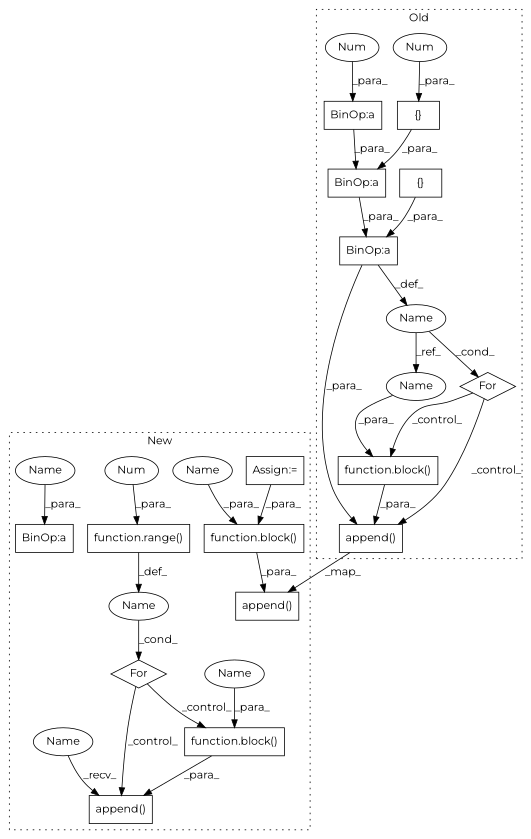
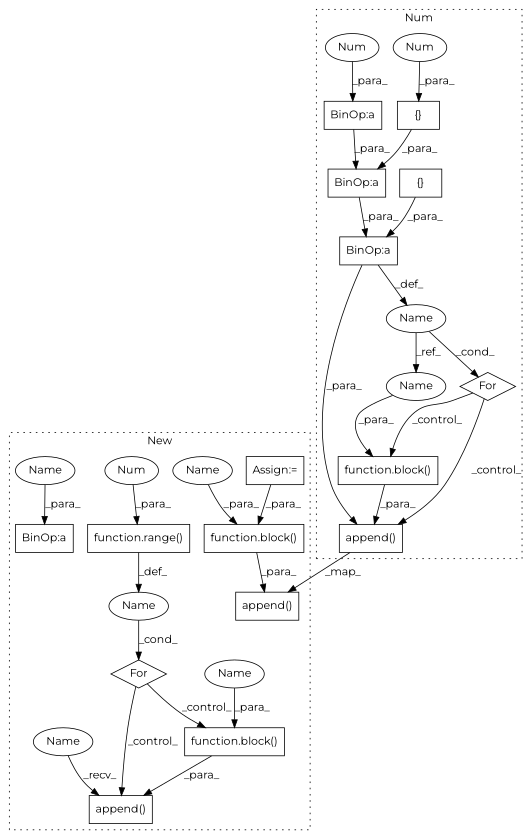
cluster "Old": label "Old" -> "Num"
